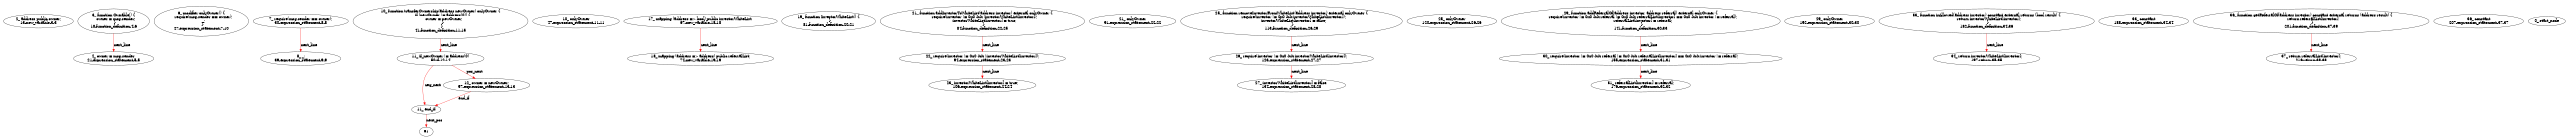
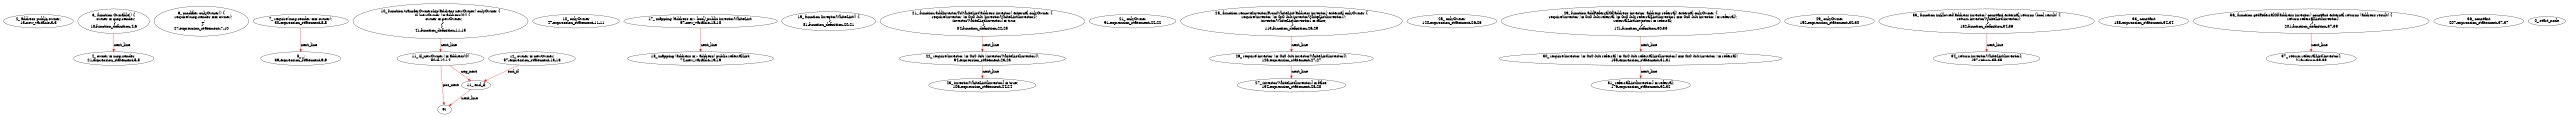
edge "11_ if_newOwner != address(0) 50-if-12-14" -> "12_ owner = newOwner; 57-expression_statement-13-13": now "11_ if_newOwner != address(0) 50-if-12-14" -> "61"
edge "11_ end_if" -> "61": label "next_pos" -> "next_line"
